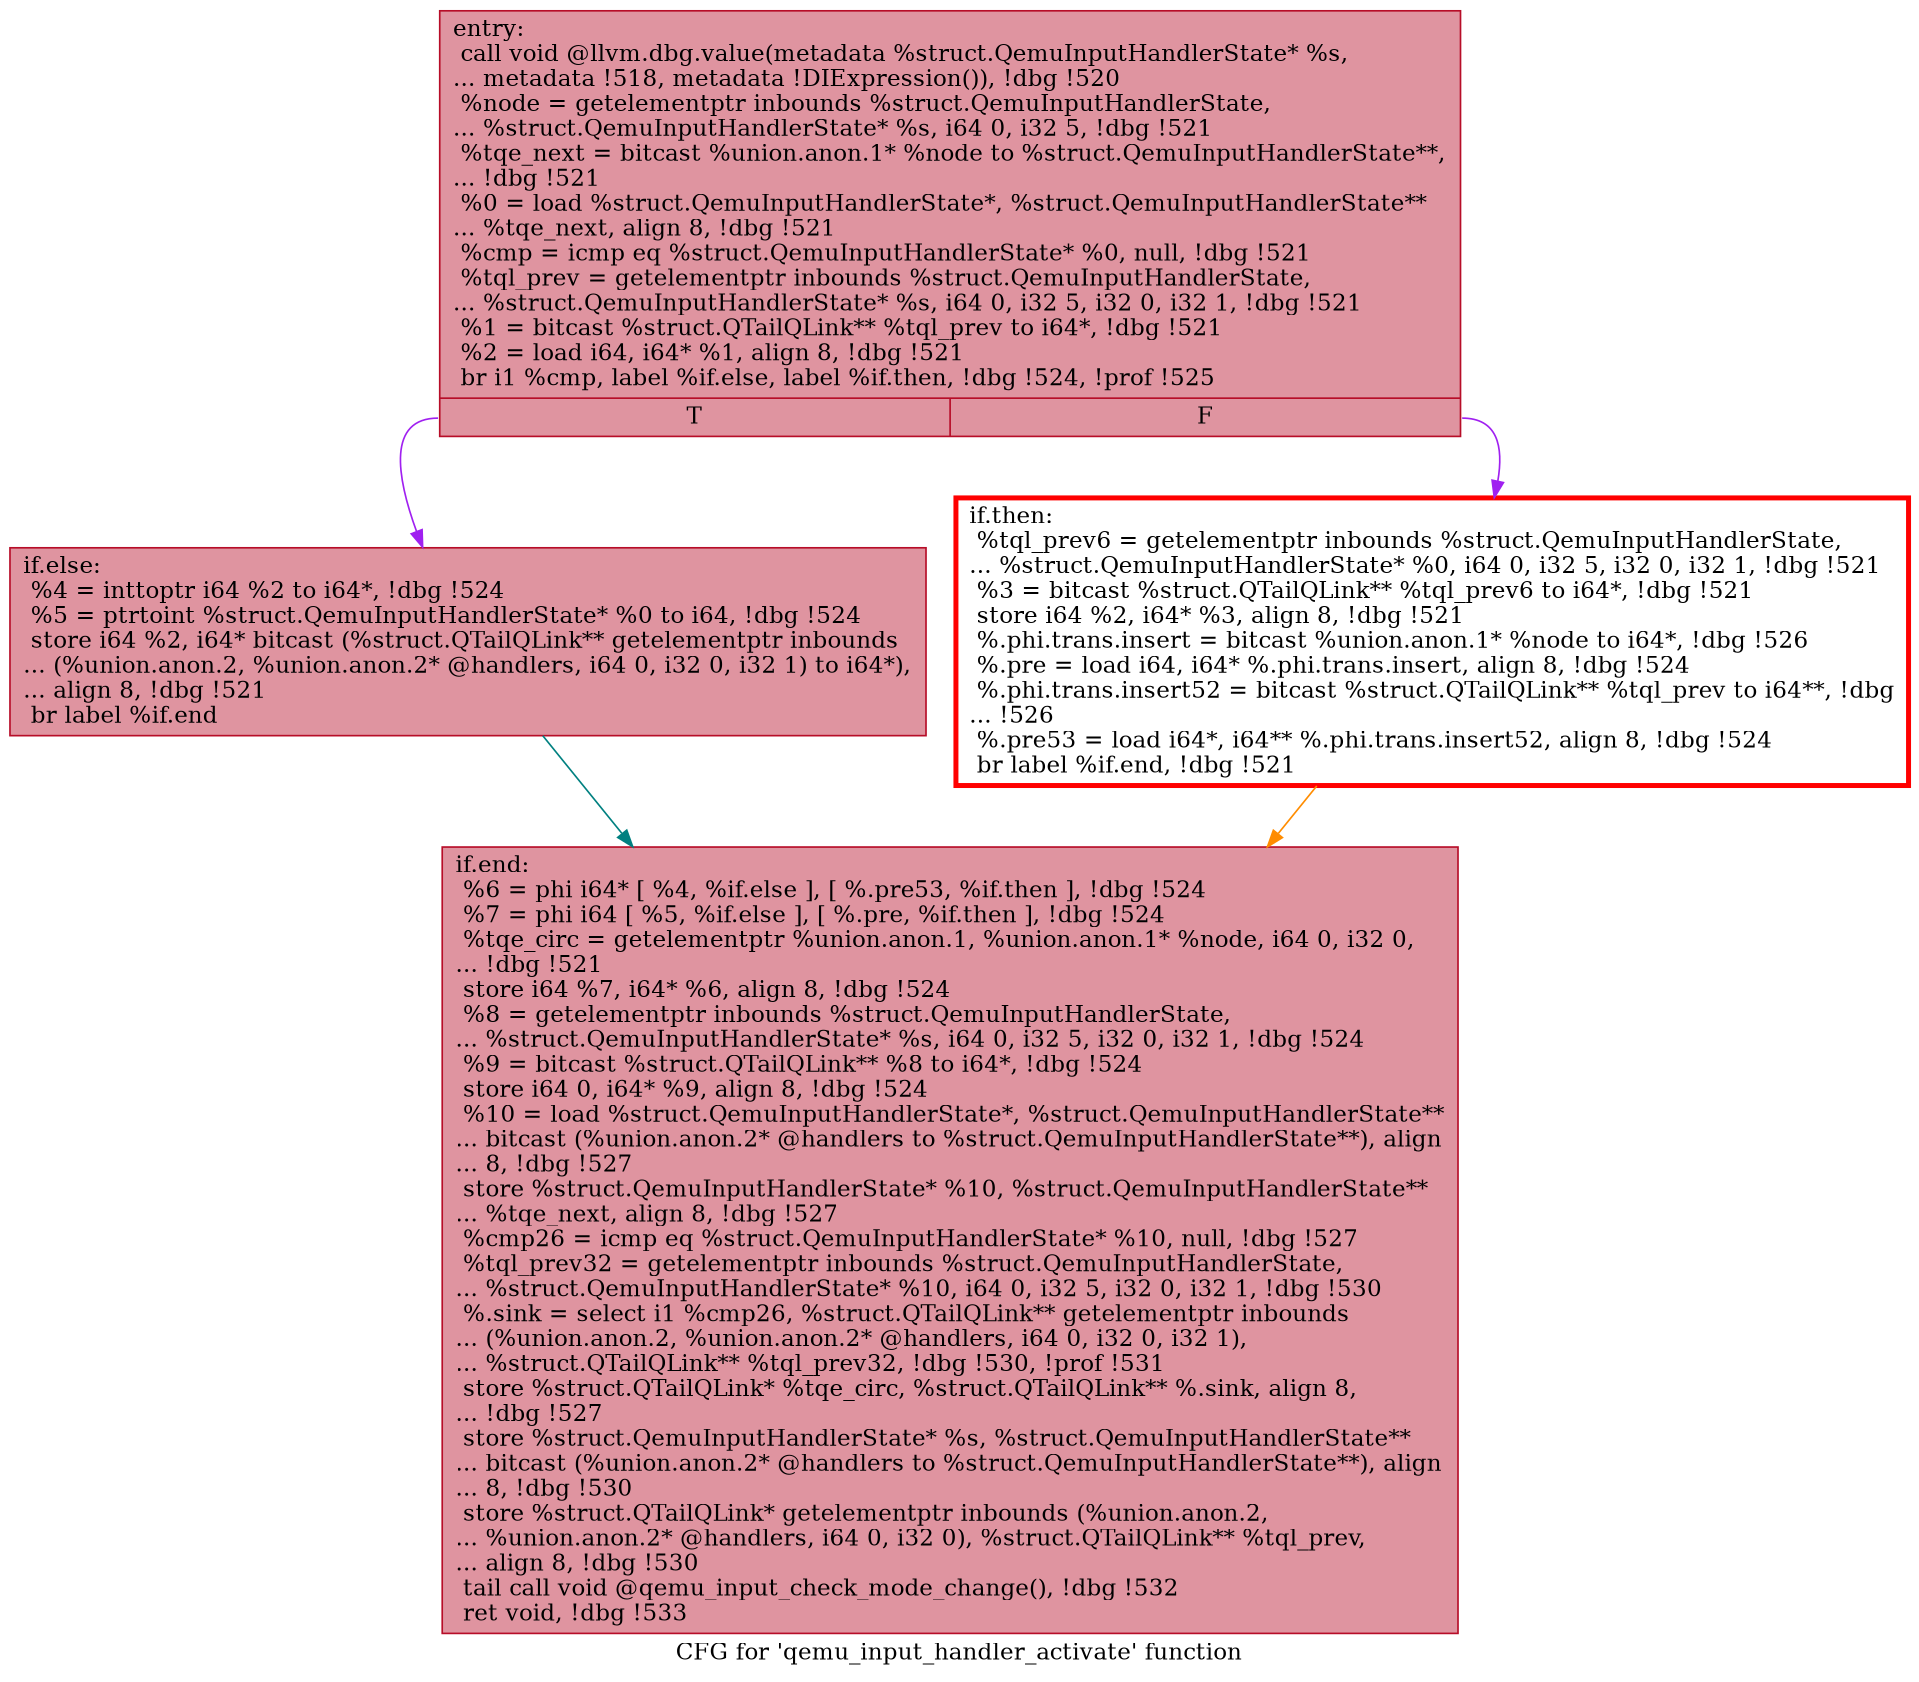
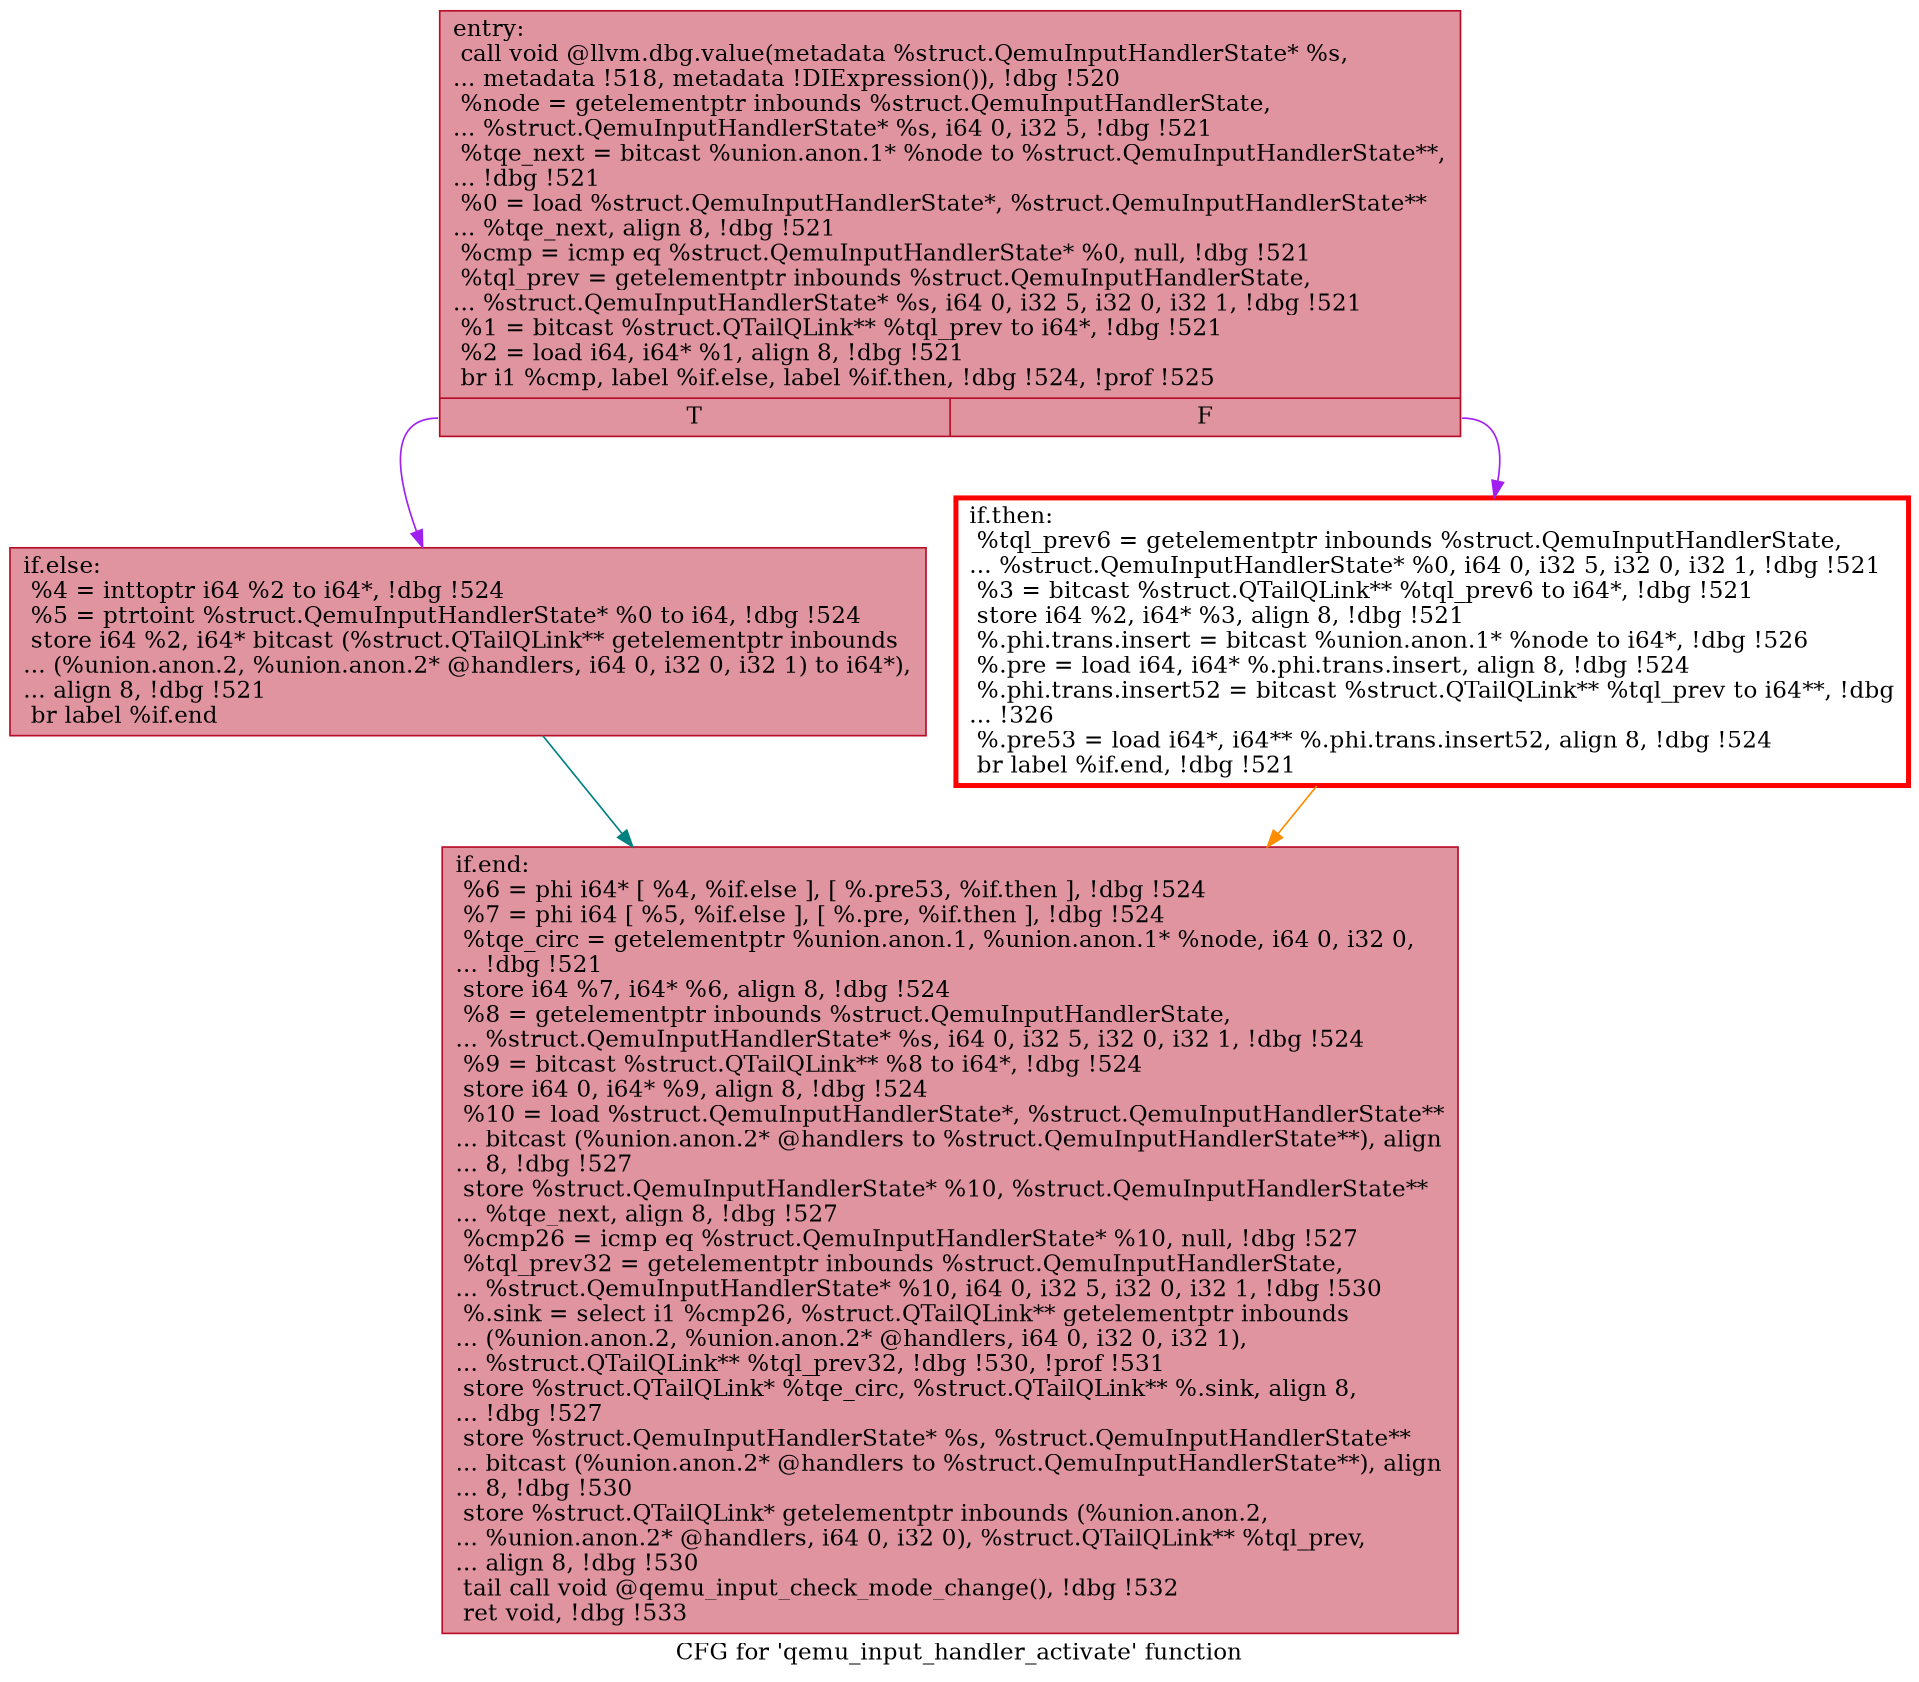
node "if.then:": text "... !526" -> "... !326"
